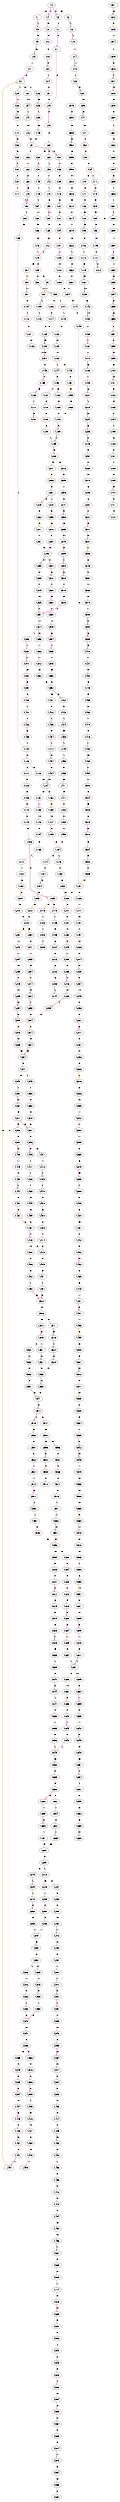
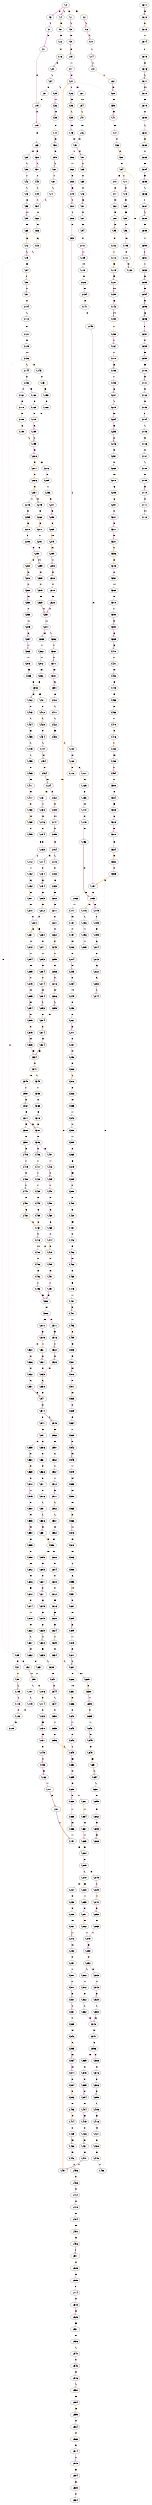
edge "S570" -> "S575": added, label "V"
edge "S181" -> "S191": added, label "V"
